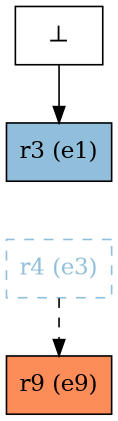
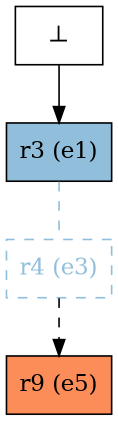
edge "r3 (e1)" -- "r4 (e3)": added
node "r9 (e9)": label "r9 (e9)" -> "r9 (e5)"
